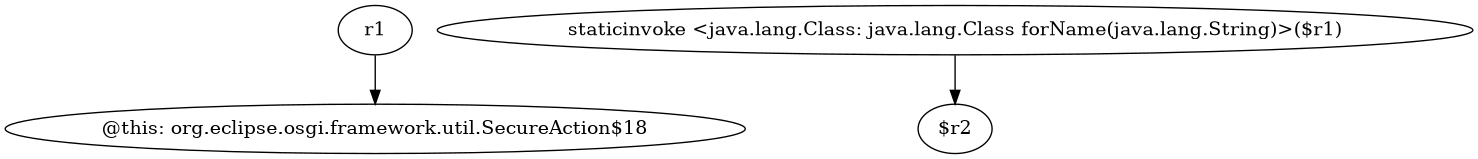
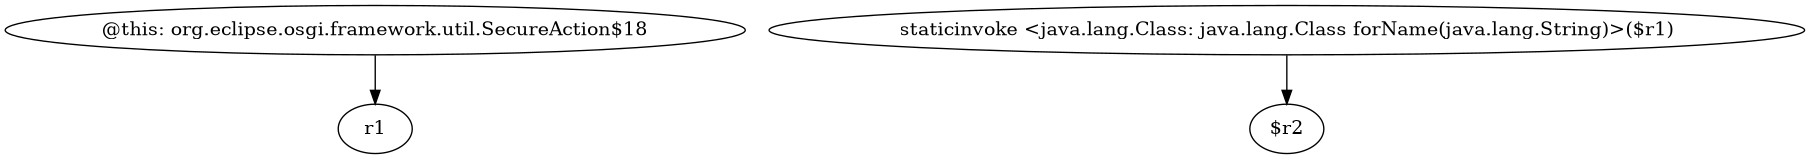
edge "r1" -> "@this: org.eclipse.osgi.framework.util.SecureAction$18": reversed
